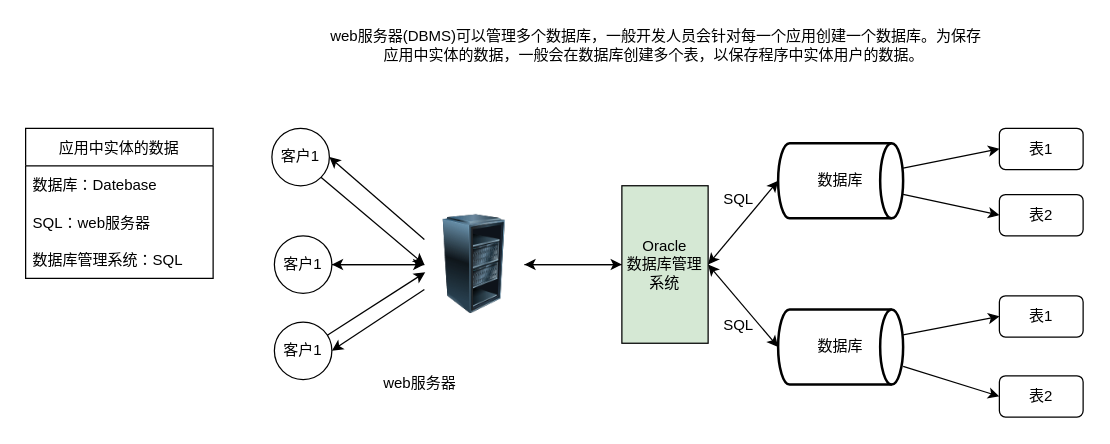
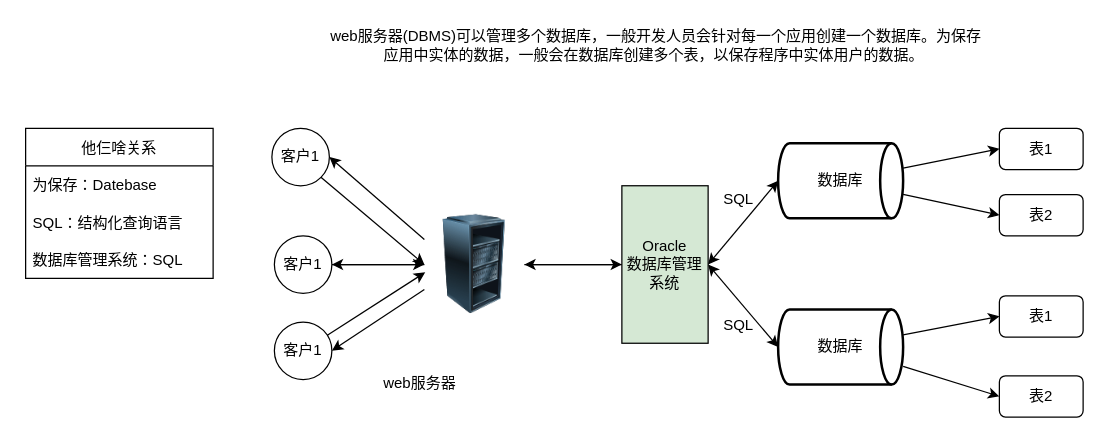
node "应用中实体的数据": label "应用中实体的数据" -> "他仨啥关系"
node "数据库：Datebase": label "数据库：Datebase" -> "为保存：Datebase"
node "SQL：web服务器": label "SQL：web服务器" -> "SQL：结构化查询语言"
